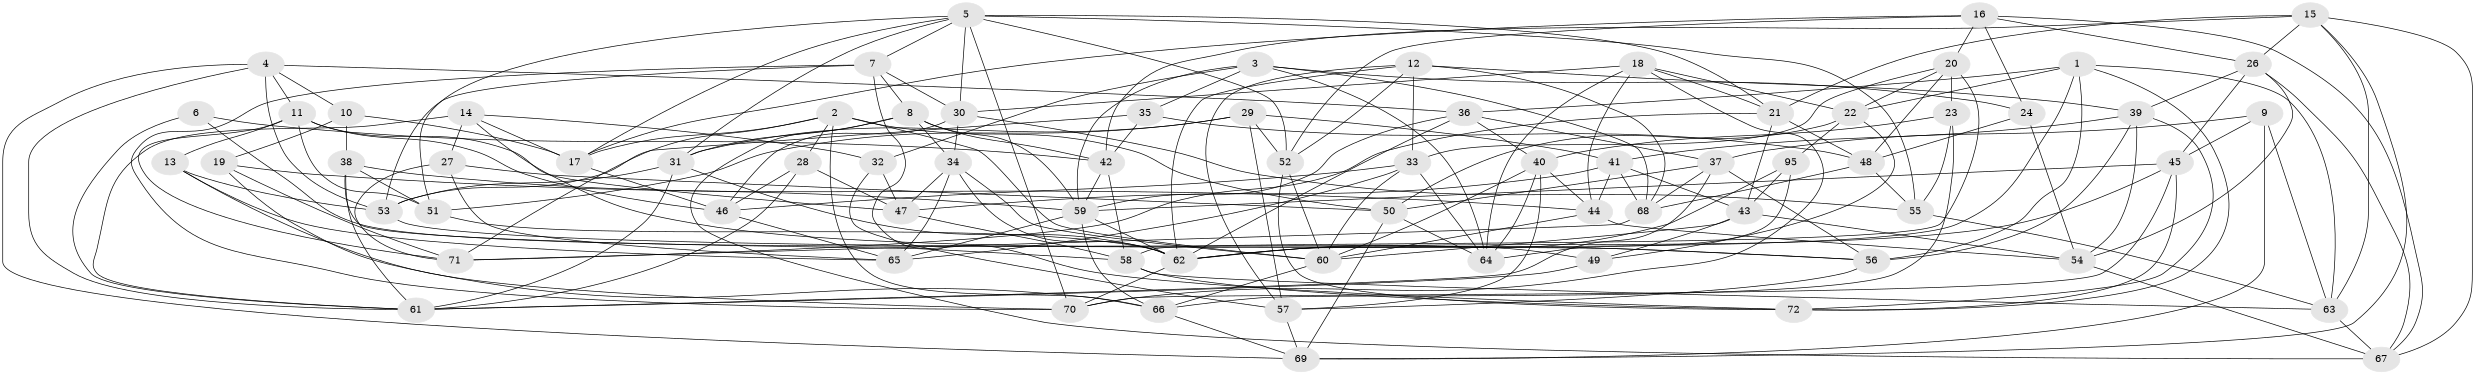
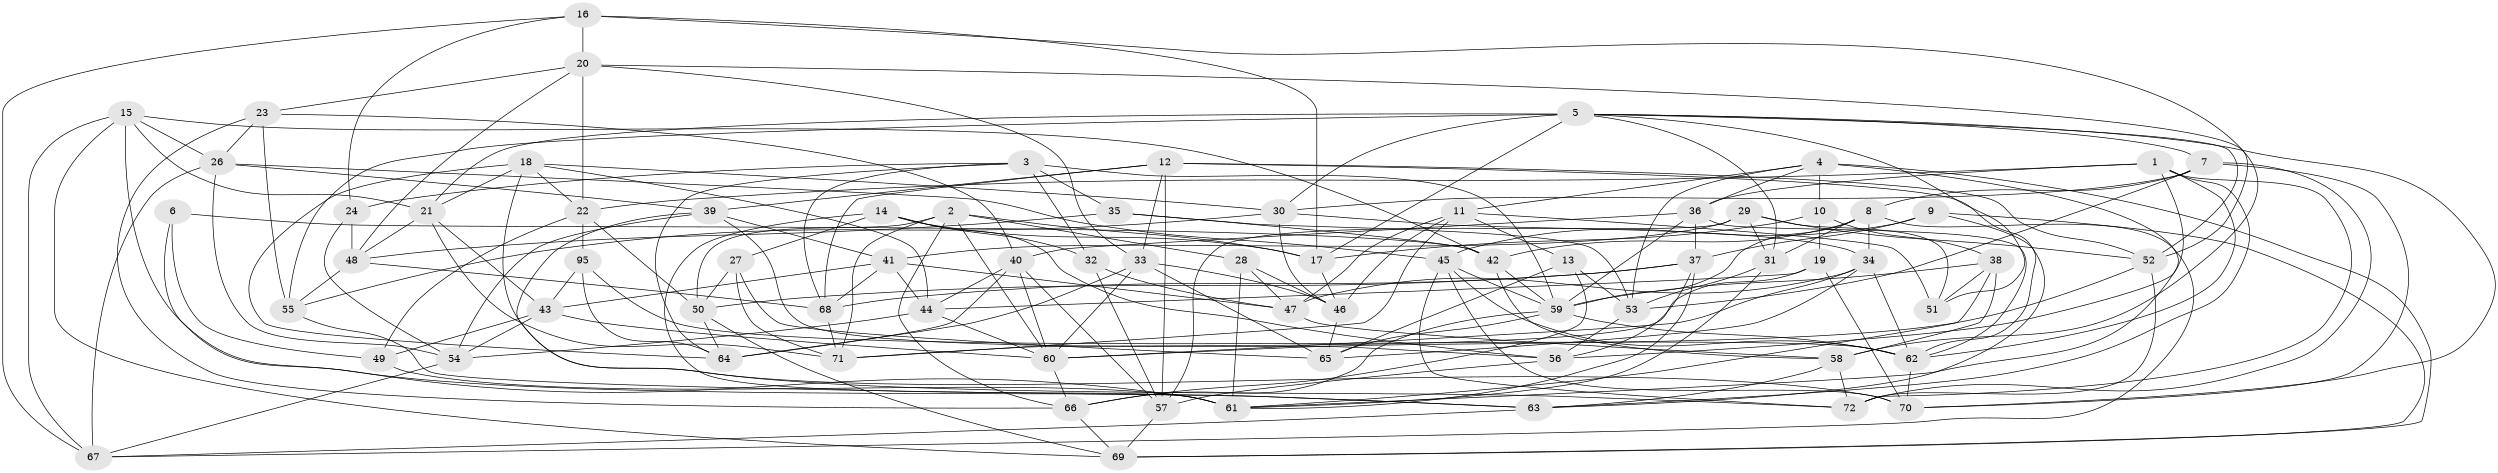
edge "16" -- "26": now "23" -- "26"
edge "31" -- "62": removed
edge "51" -- "62": removed
